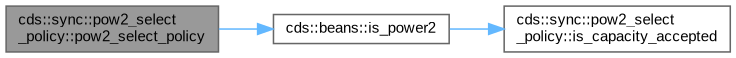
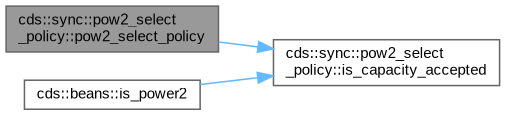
edge "cds::sync::pow2_select _policy::pow2_select_policy" -> "cds::beans::is_power2": now "cds::sync::pow2_select _policy::pow2_select_policy" -> "cds::sync::pow2_select _policy::is_capacity_accepted"
